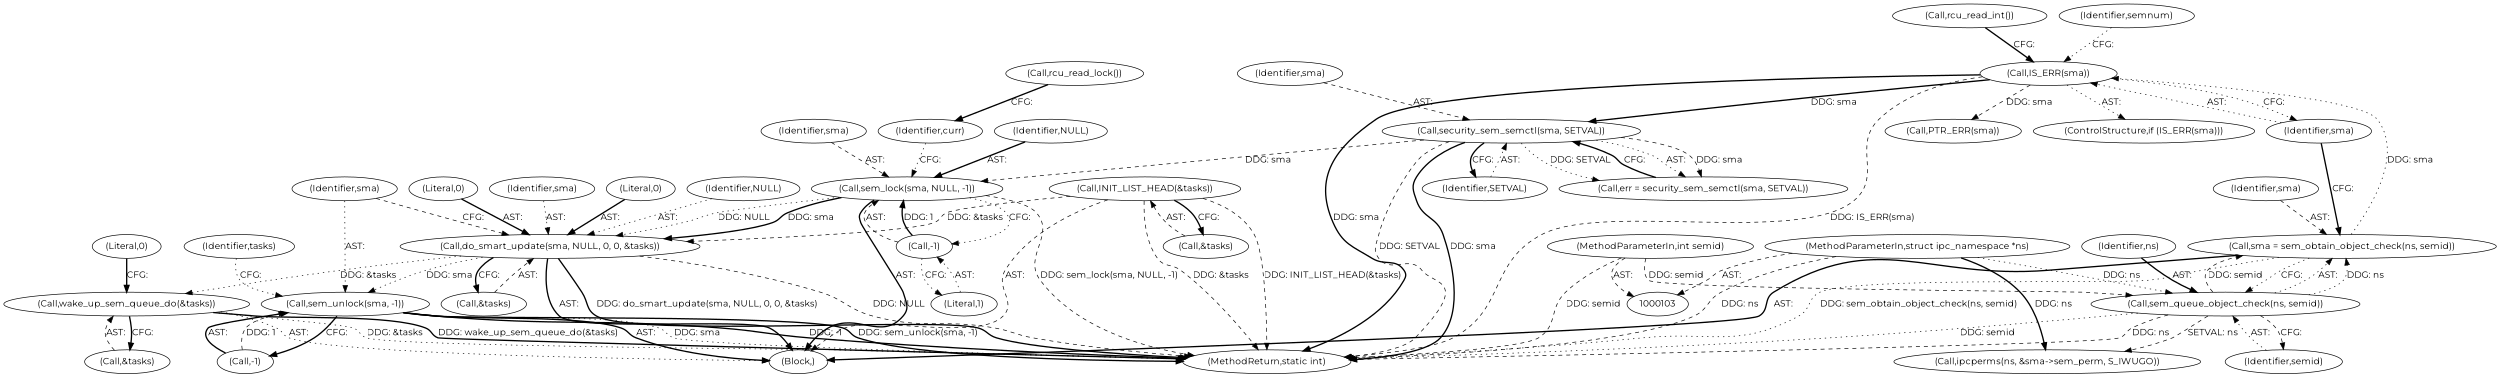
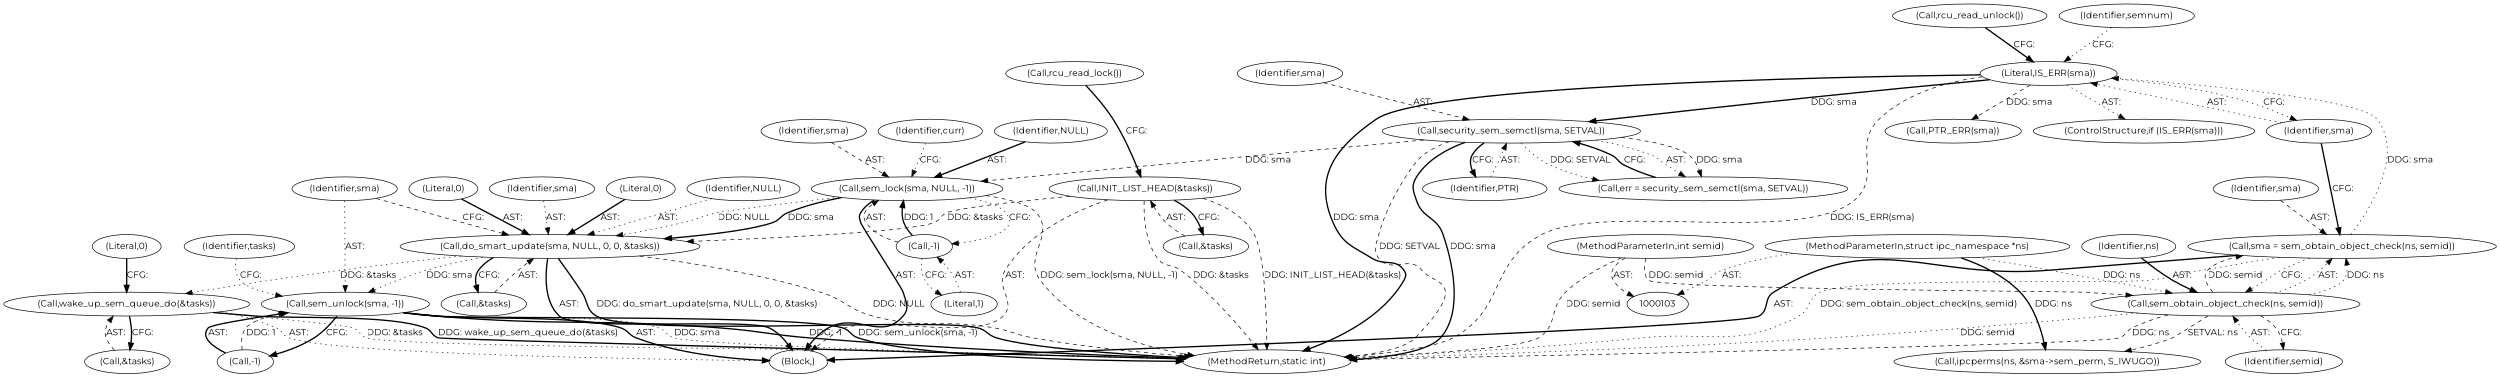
node "(Call,rcu_read_int())": label "(Call,rcu_read_int())" -> "(Call,rcu_read_unlock())"
node "(Call,IS_ERR(sma))": label "(Call,IS_ERR(sma))" -> "(Literal,IS_ERR(sma))"
edge "(Call,rcu_read_lock())" -> "(Identifier,curr)": now "(Call,rcu_read_lock())" -> "(Call,INIT_LIST_HEAD(&tasks))"
node "(Identifier,SETVAL)": label "(Identifier,SETVAL)" -> "(Identifier,PTR)"
edge "(MethodParameterIn,struct ipc_namespace *ns)" -> "1000103": style dashed -> dotted
node "(Call,sem_queue_object_check(ns, semid))": label "(Call,sem_queue_object_check(ns, semid))" -> "(Call,sem_obtain_object_check(ns, semid))"
edge "(MethodParameterIn,struct ipc_namespace *ns)" -> "(MethodReturn,static int)": removed, label "DDG: ns"
